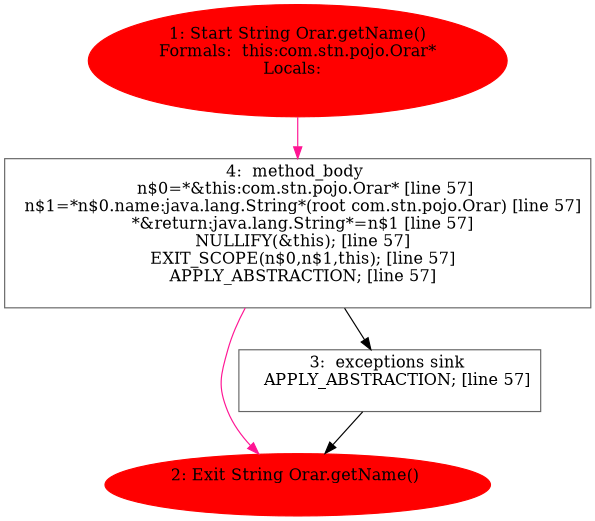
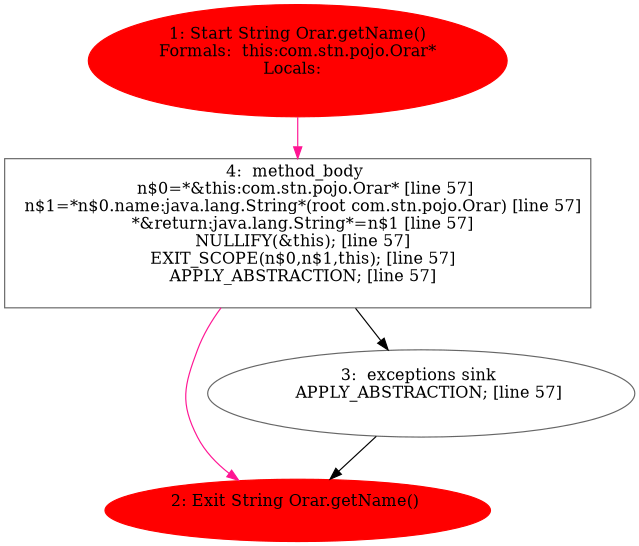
node "3:  exceptions sink APPLY_ABSTRACTION; [line 57]": shape box -> ellipse
